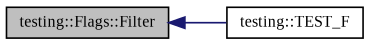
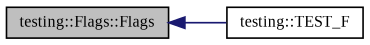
node "testing::Flags::Filter": label "testing::Flags::Filter" -> "testing::Flags::Flags"
